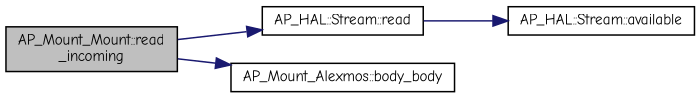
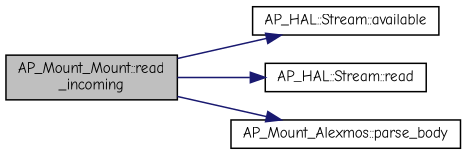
edge "AP_HAL::Stream::read" -> "AP_HAL::Stream::available": now "AP_Mount_Mount::read _incoming" -> "AP_HAL::Stream::available"
node "AP_Mount_Alexmos::body_body": label "AP_Mount_Alexmos::body_body" -> "AP_Mount_Alexmos::parse_body"
